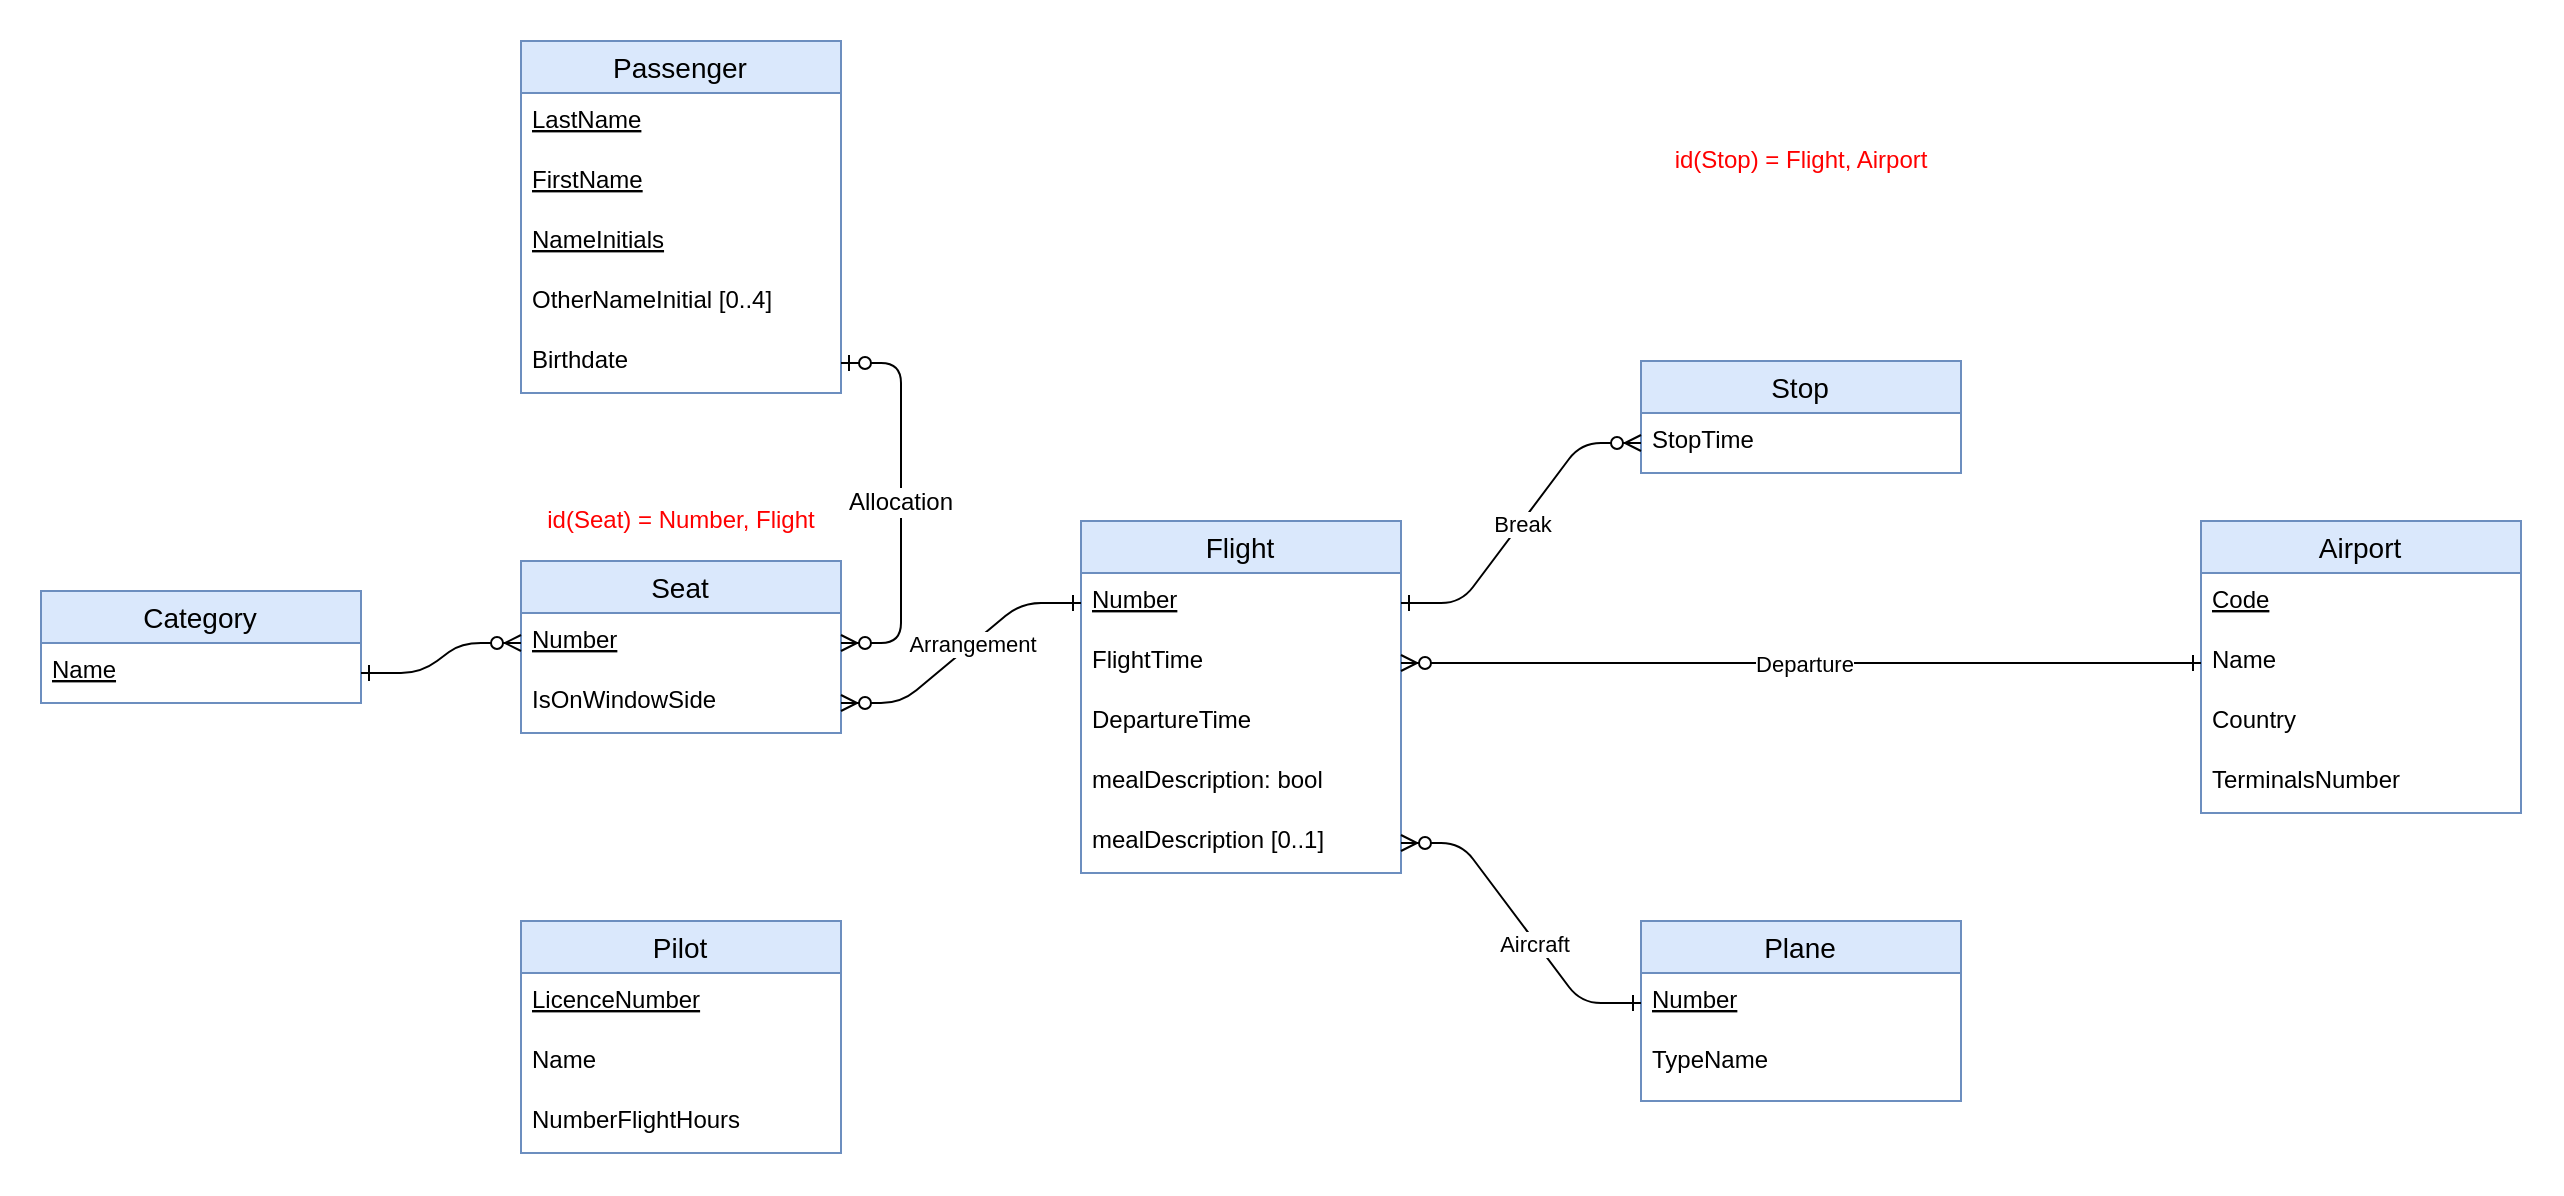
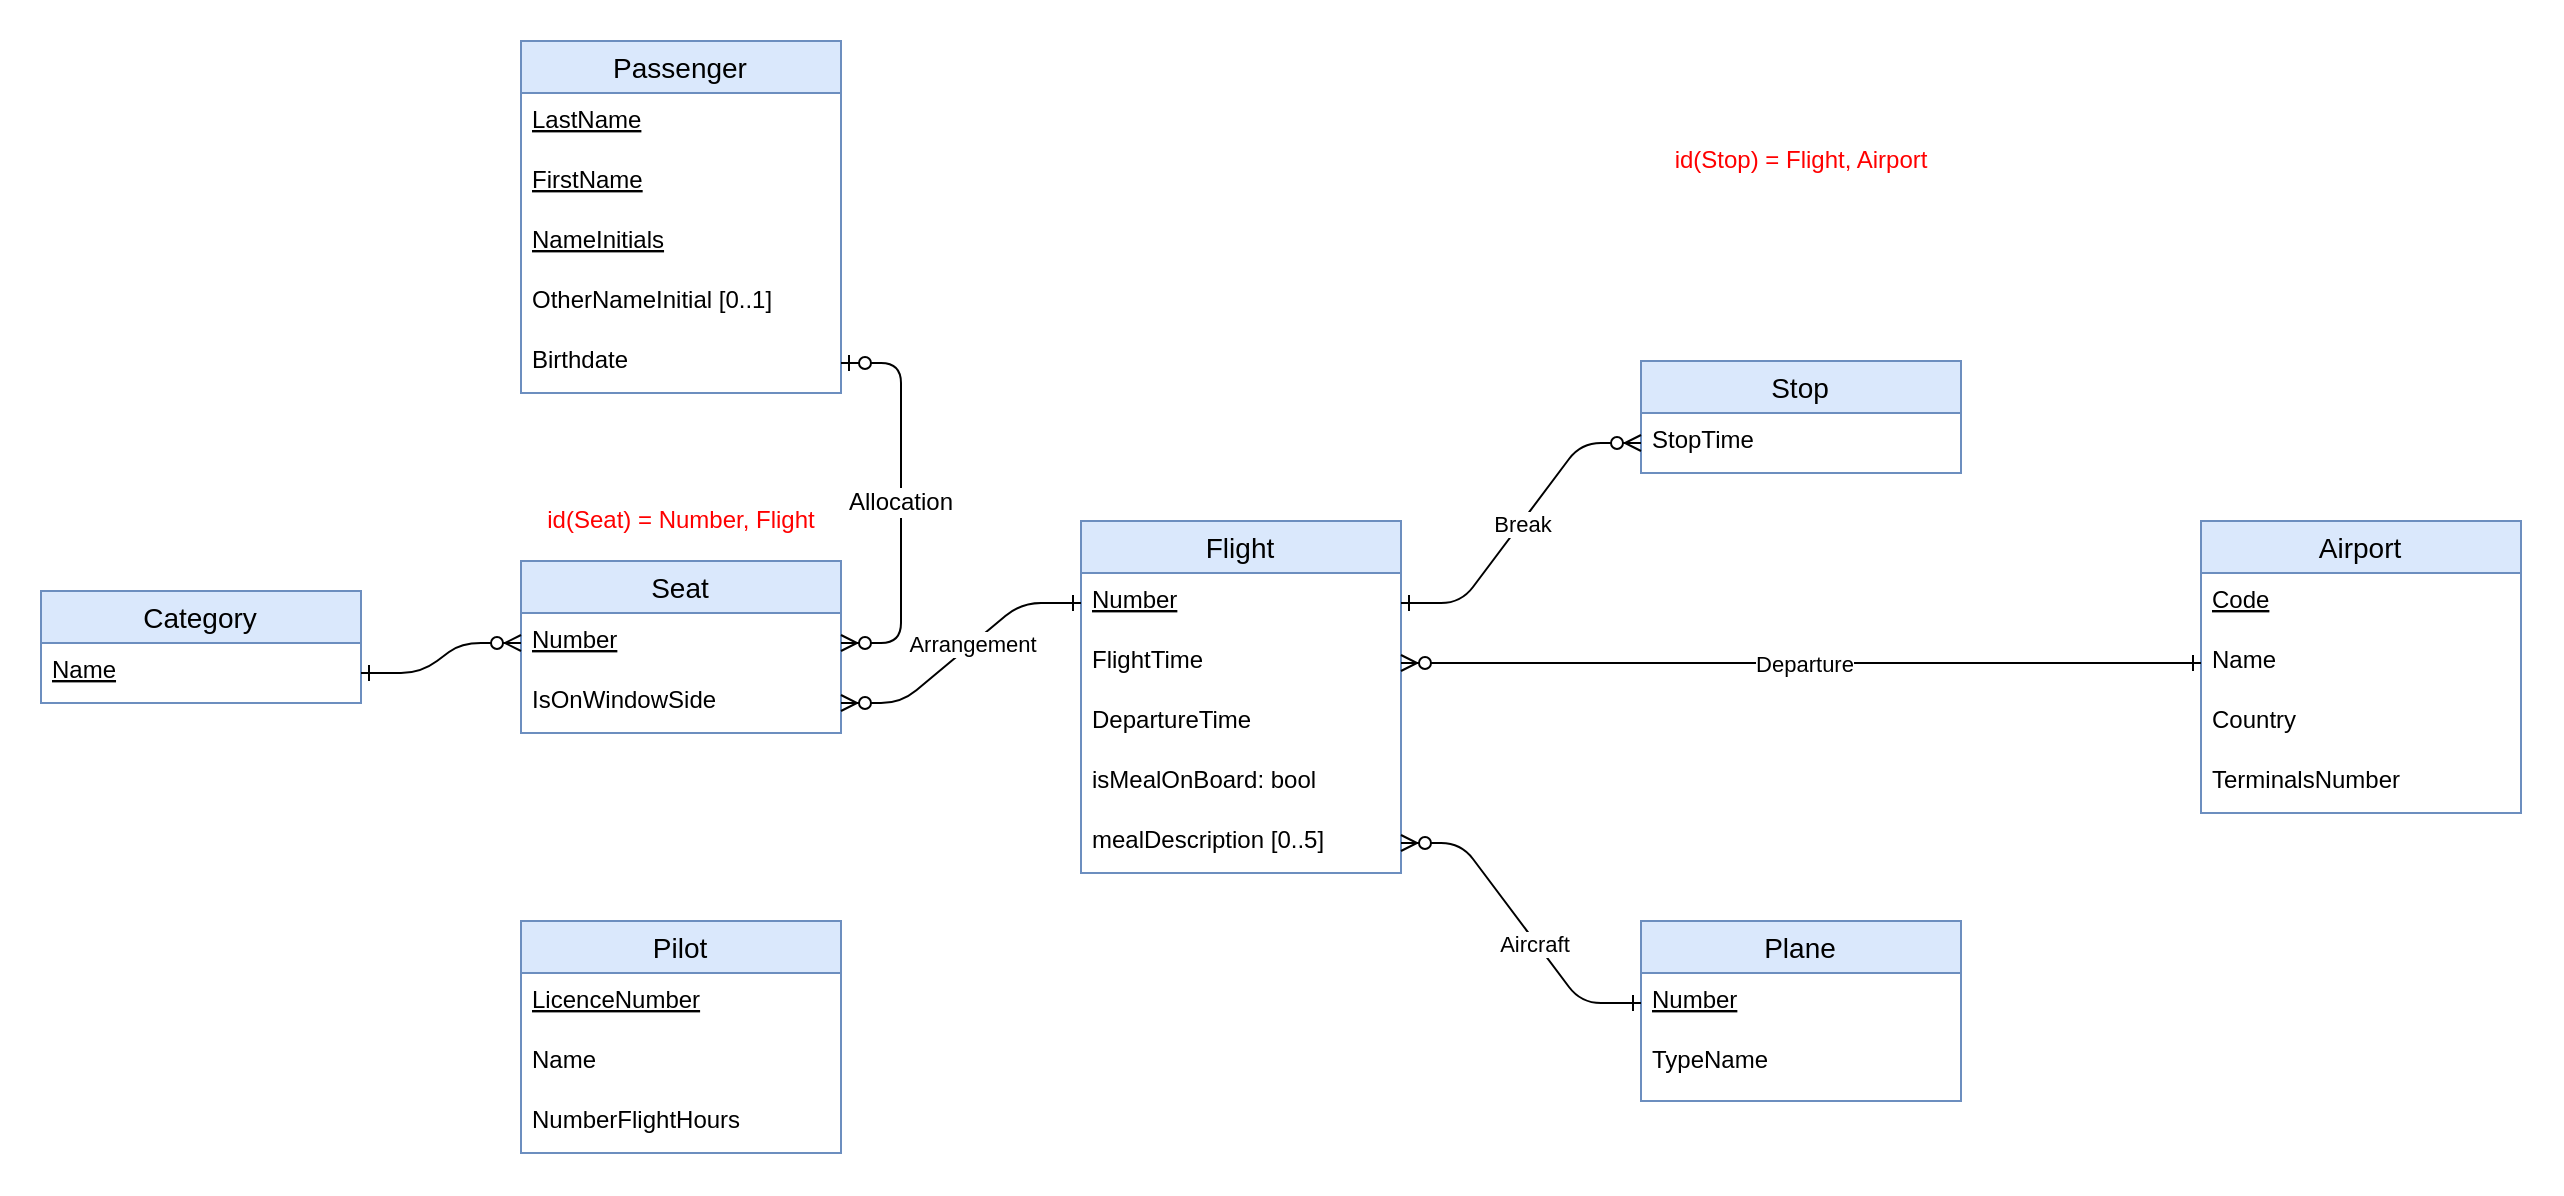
node "OtherNameInitial [0..4]": label "OtherNameInitial [0..4]" -> "OtherNameInitial [0..1]"
node "mealDescription: bool": label "mealDescription: bool" -> "isMealOnBoard: bool"
node "mealDescription [0..1]": label "mealDescription [0..1]" -> "mealDescription [0..5]"
